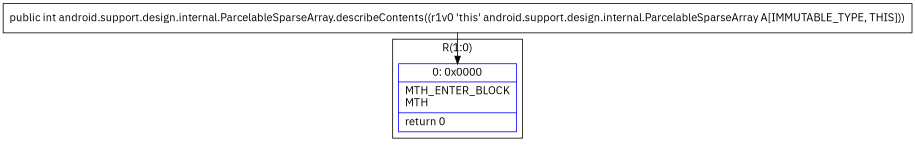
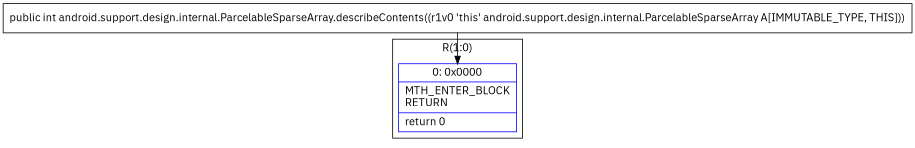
node "0: 0x0000": text "MTH" -> "RETURN"
